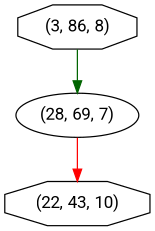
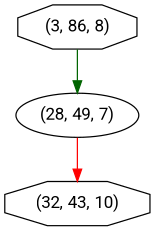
node "(28, 69, 7)": label "(28, 69, 7)" -> "(28, 49, 7)"
node "(22, 43, 10)": label "(22, 43, 10)" -> "(32, 43, 10)"
